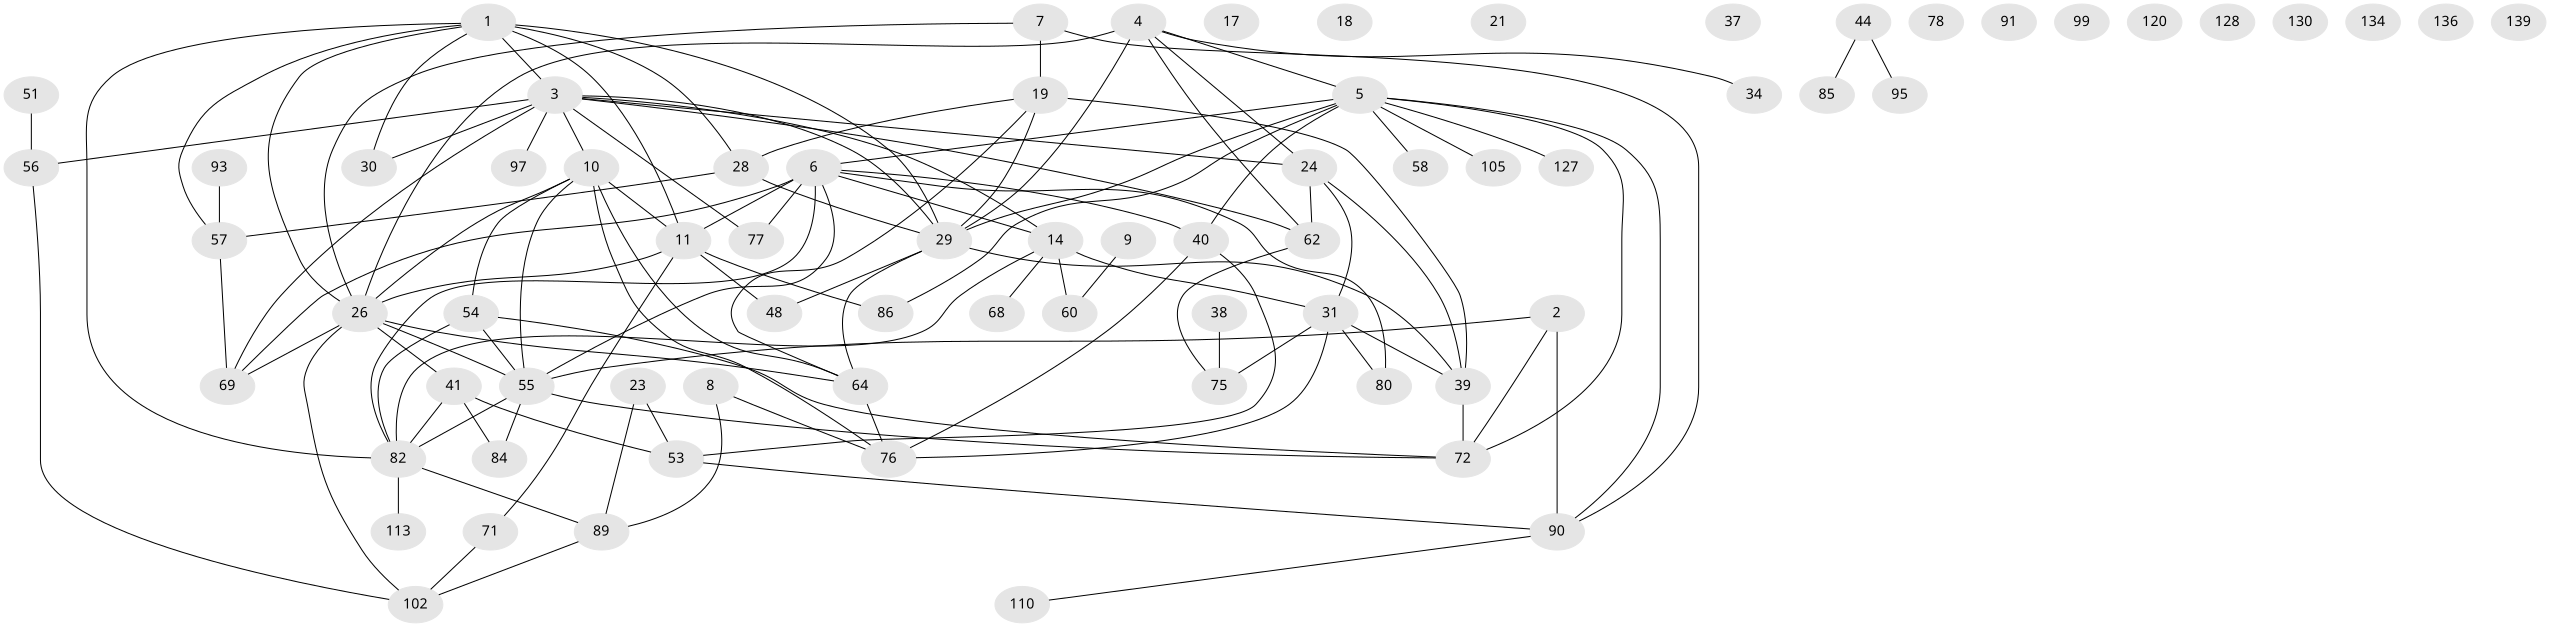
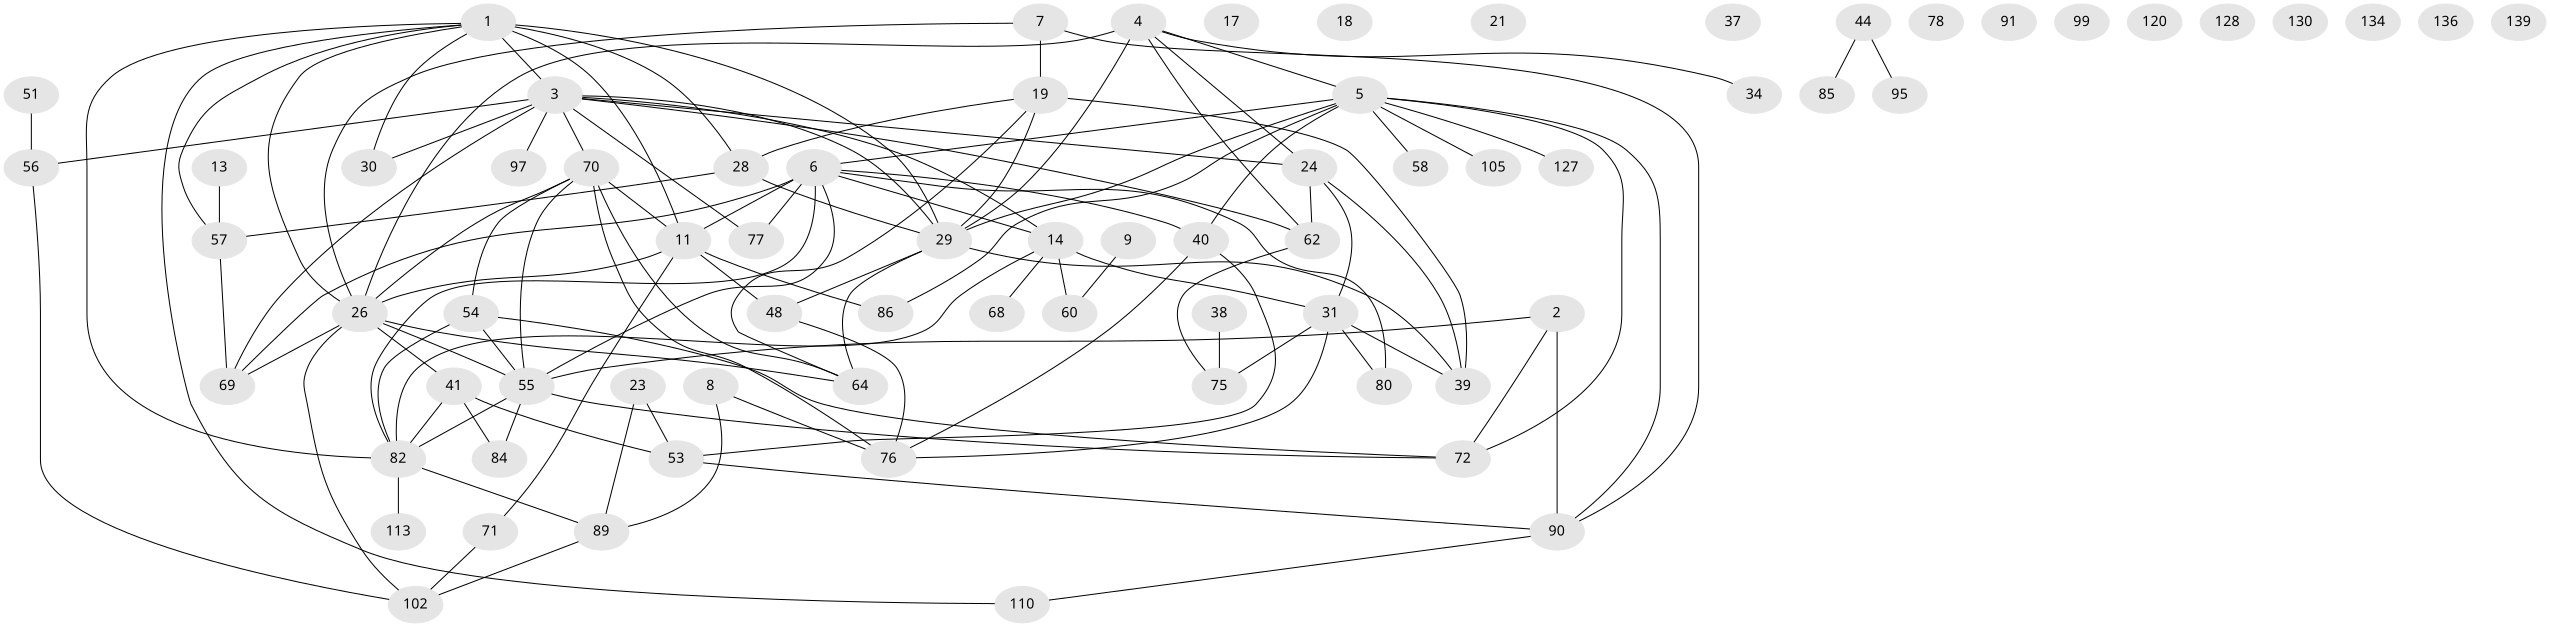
node "93": label "93" -> "13"
node "10": label "10" -> "70"
edge "64" -- "76": now "48" -- "76"
edge "39" -- "72": removed
edge "1" -- "110": added
